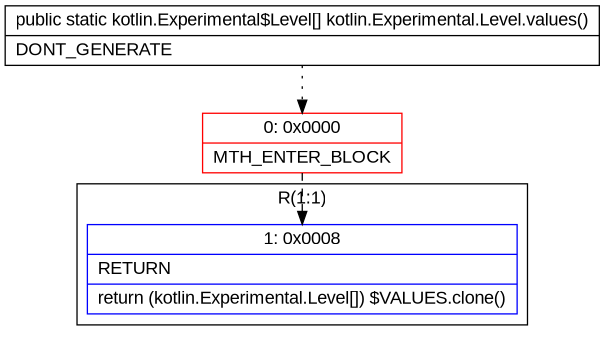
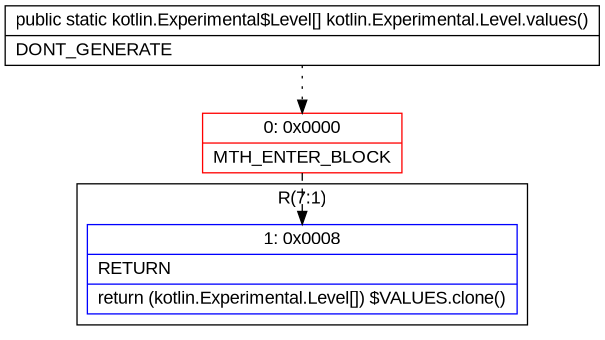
cluster "R(1:1)": label "R(1:1)" -> "R(7:1)"
